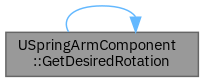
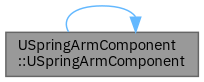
node "USpringArmComponent ::GetDesiredRotation": label "USpringArmComponent ::GetDesiredRotation" -> "USpringArmComponent ::USpringArmComponent"
